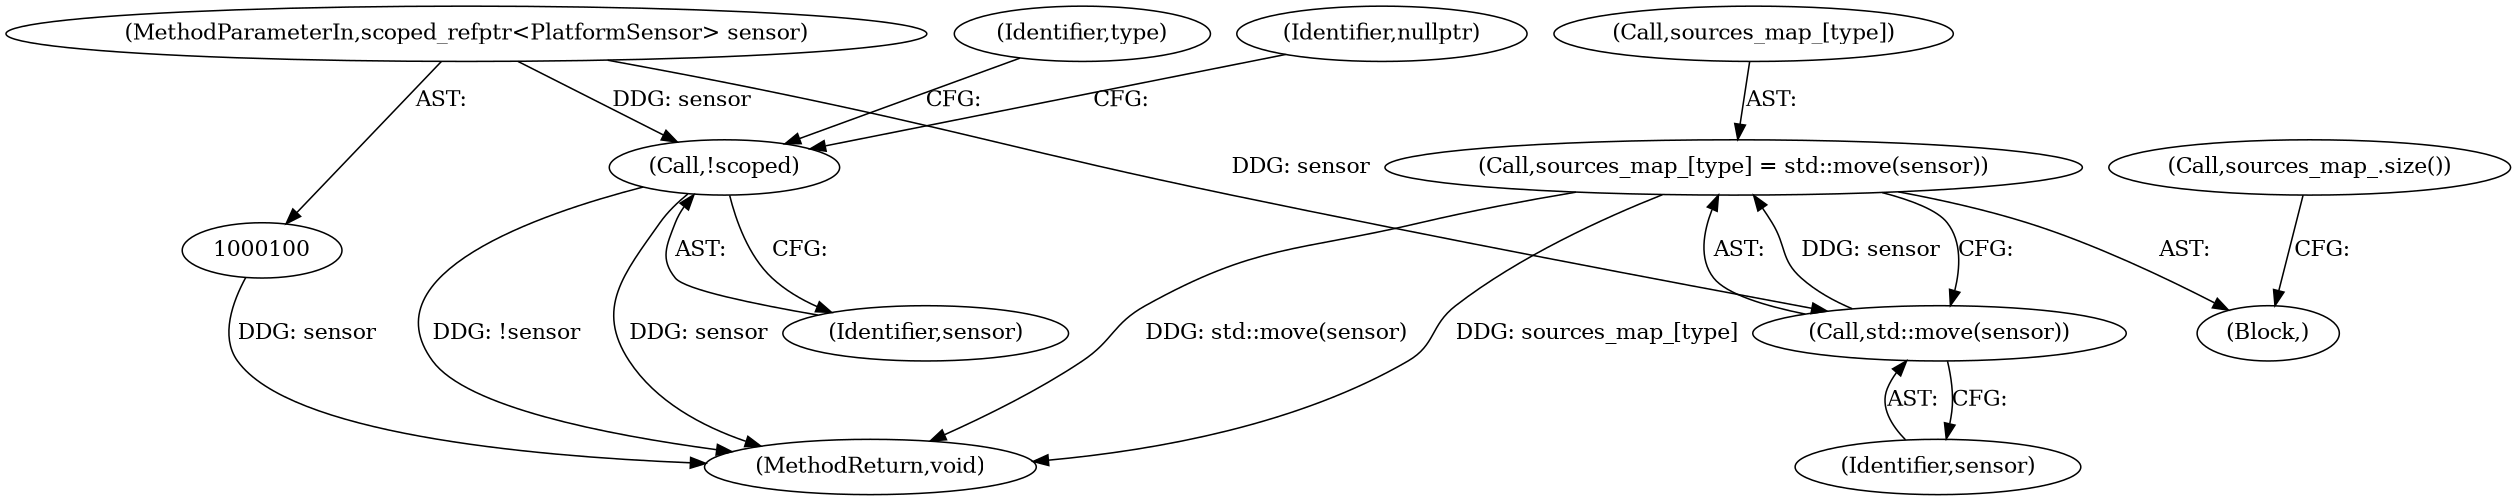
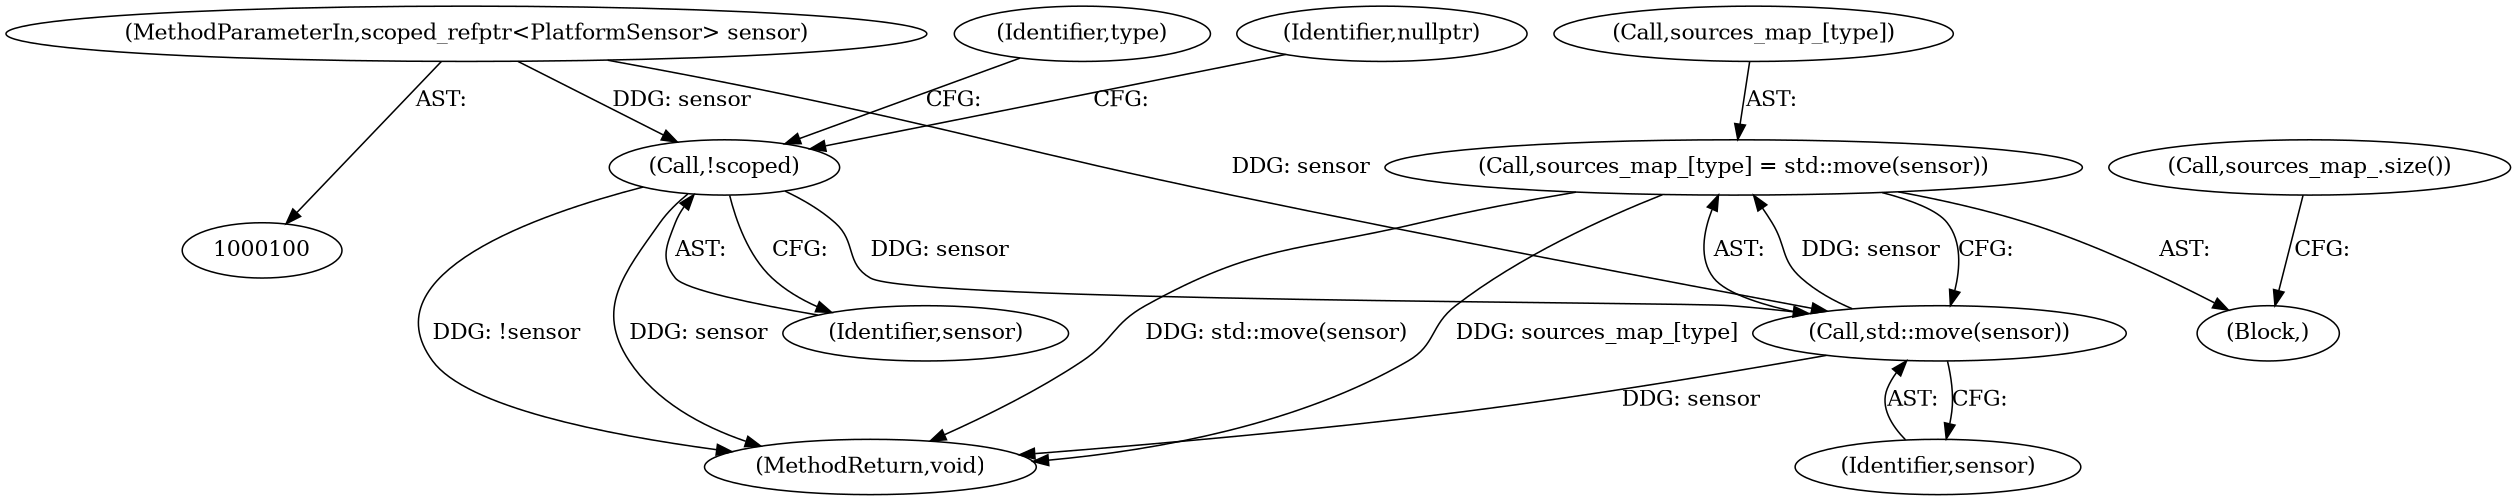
edge "(Call,!scoped)" -> "(Call,std::move(sensor))": added, label "DDG: sensor"
edge "1000100" -> "(MethodReturn,void)": now "(Call,std::move(sensor))" -> "(MethodReturn,void)"
